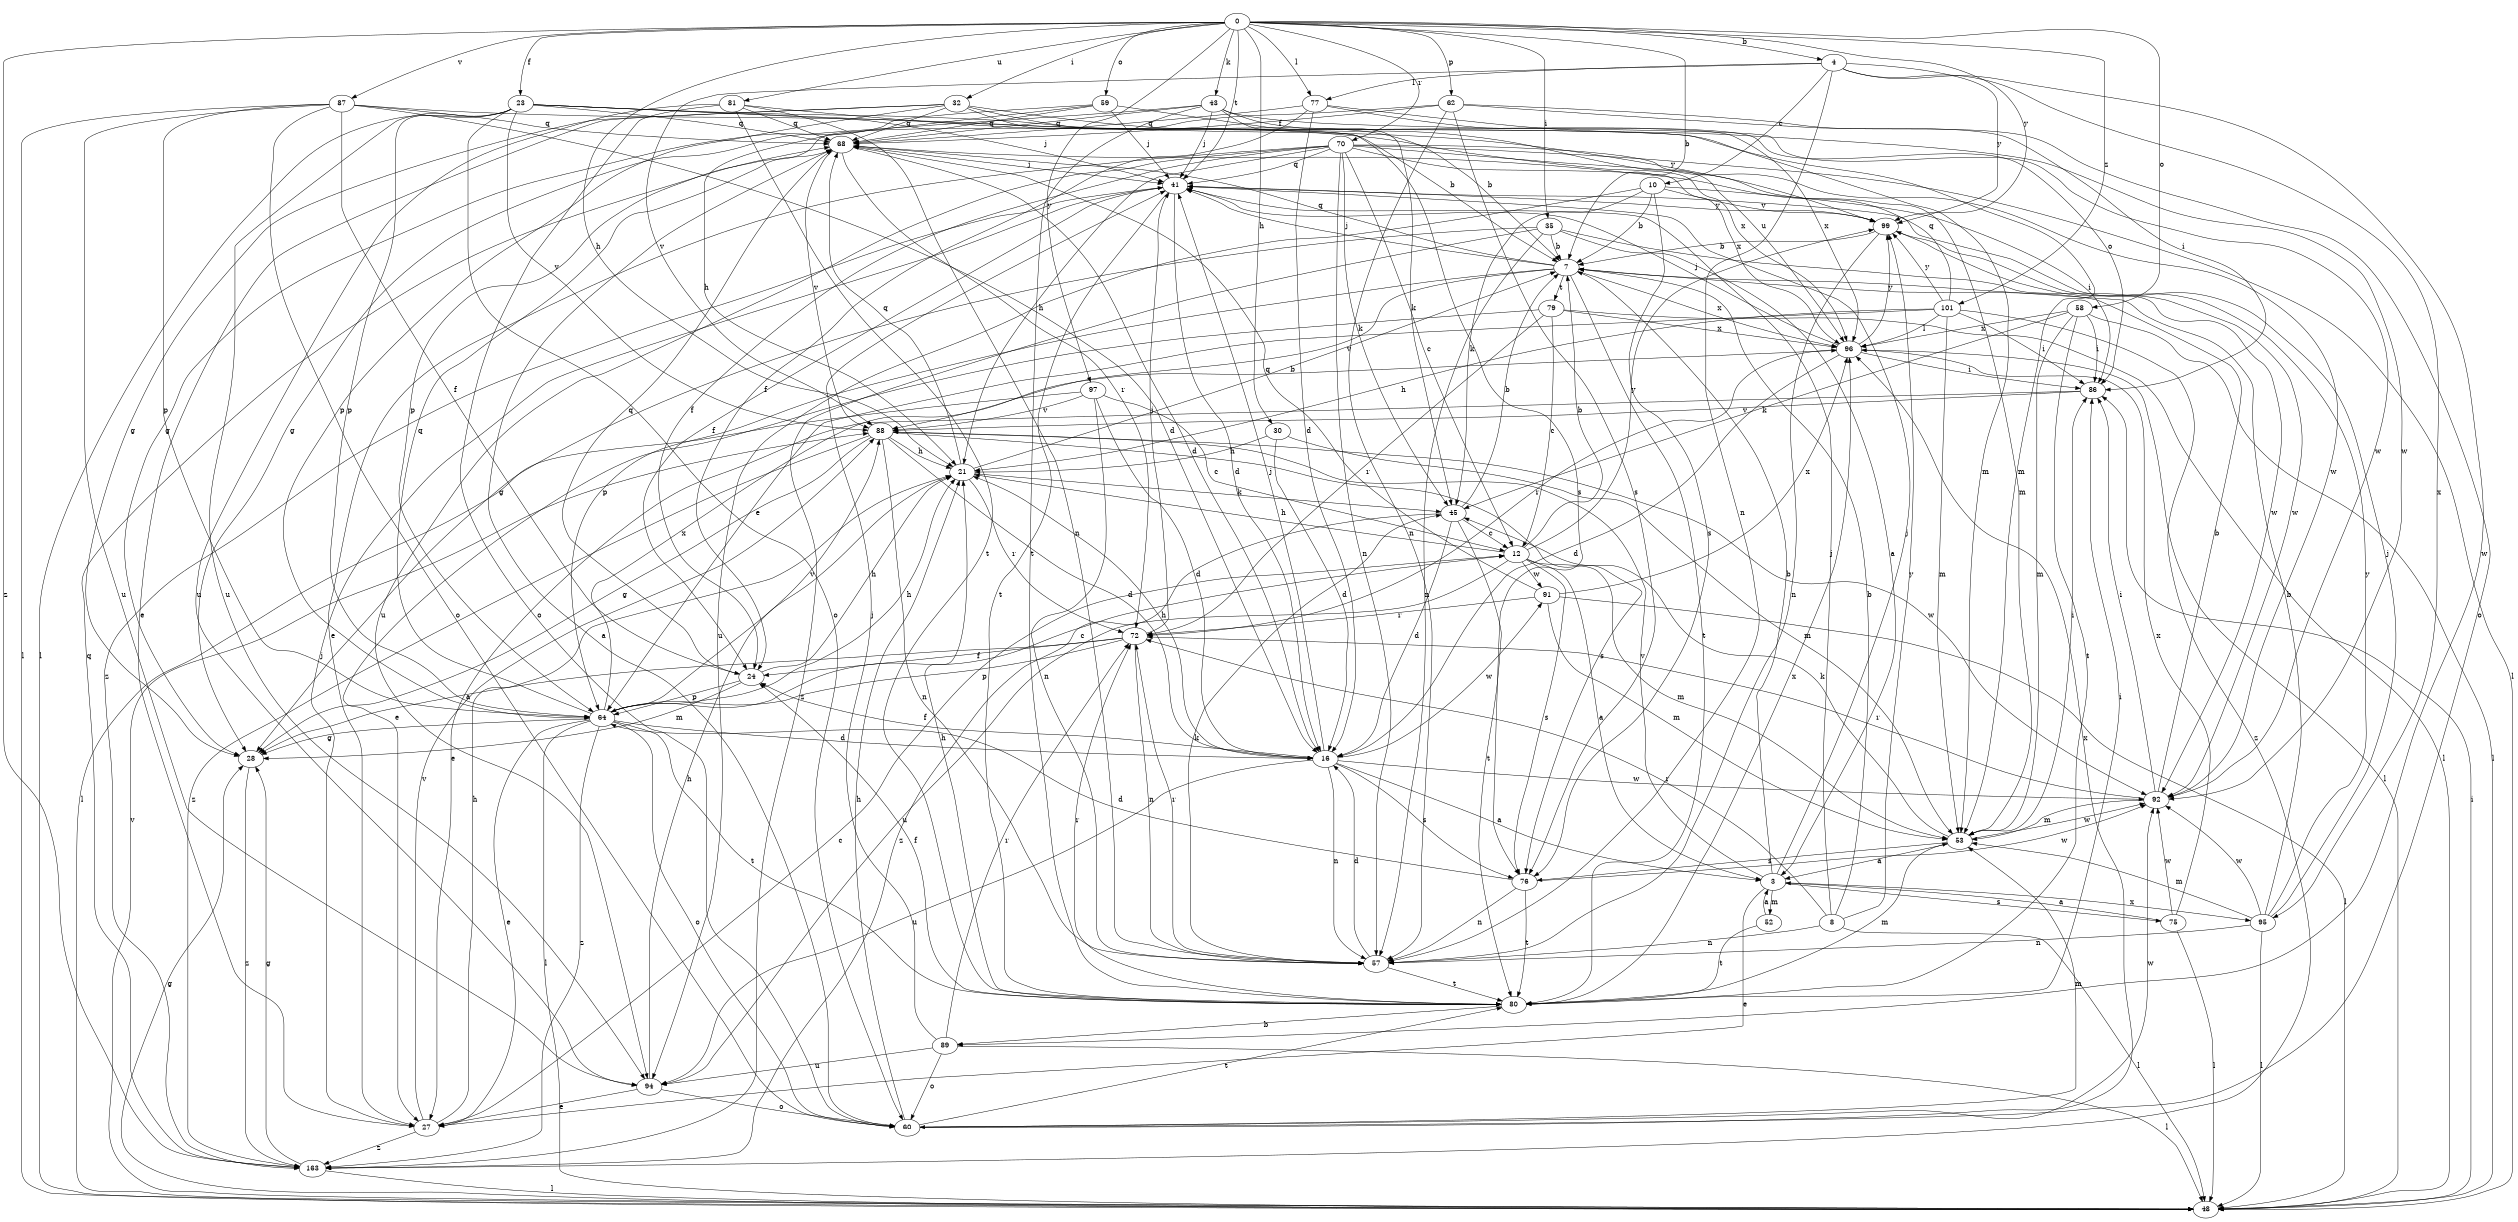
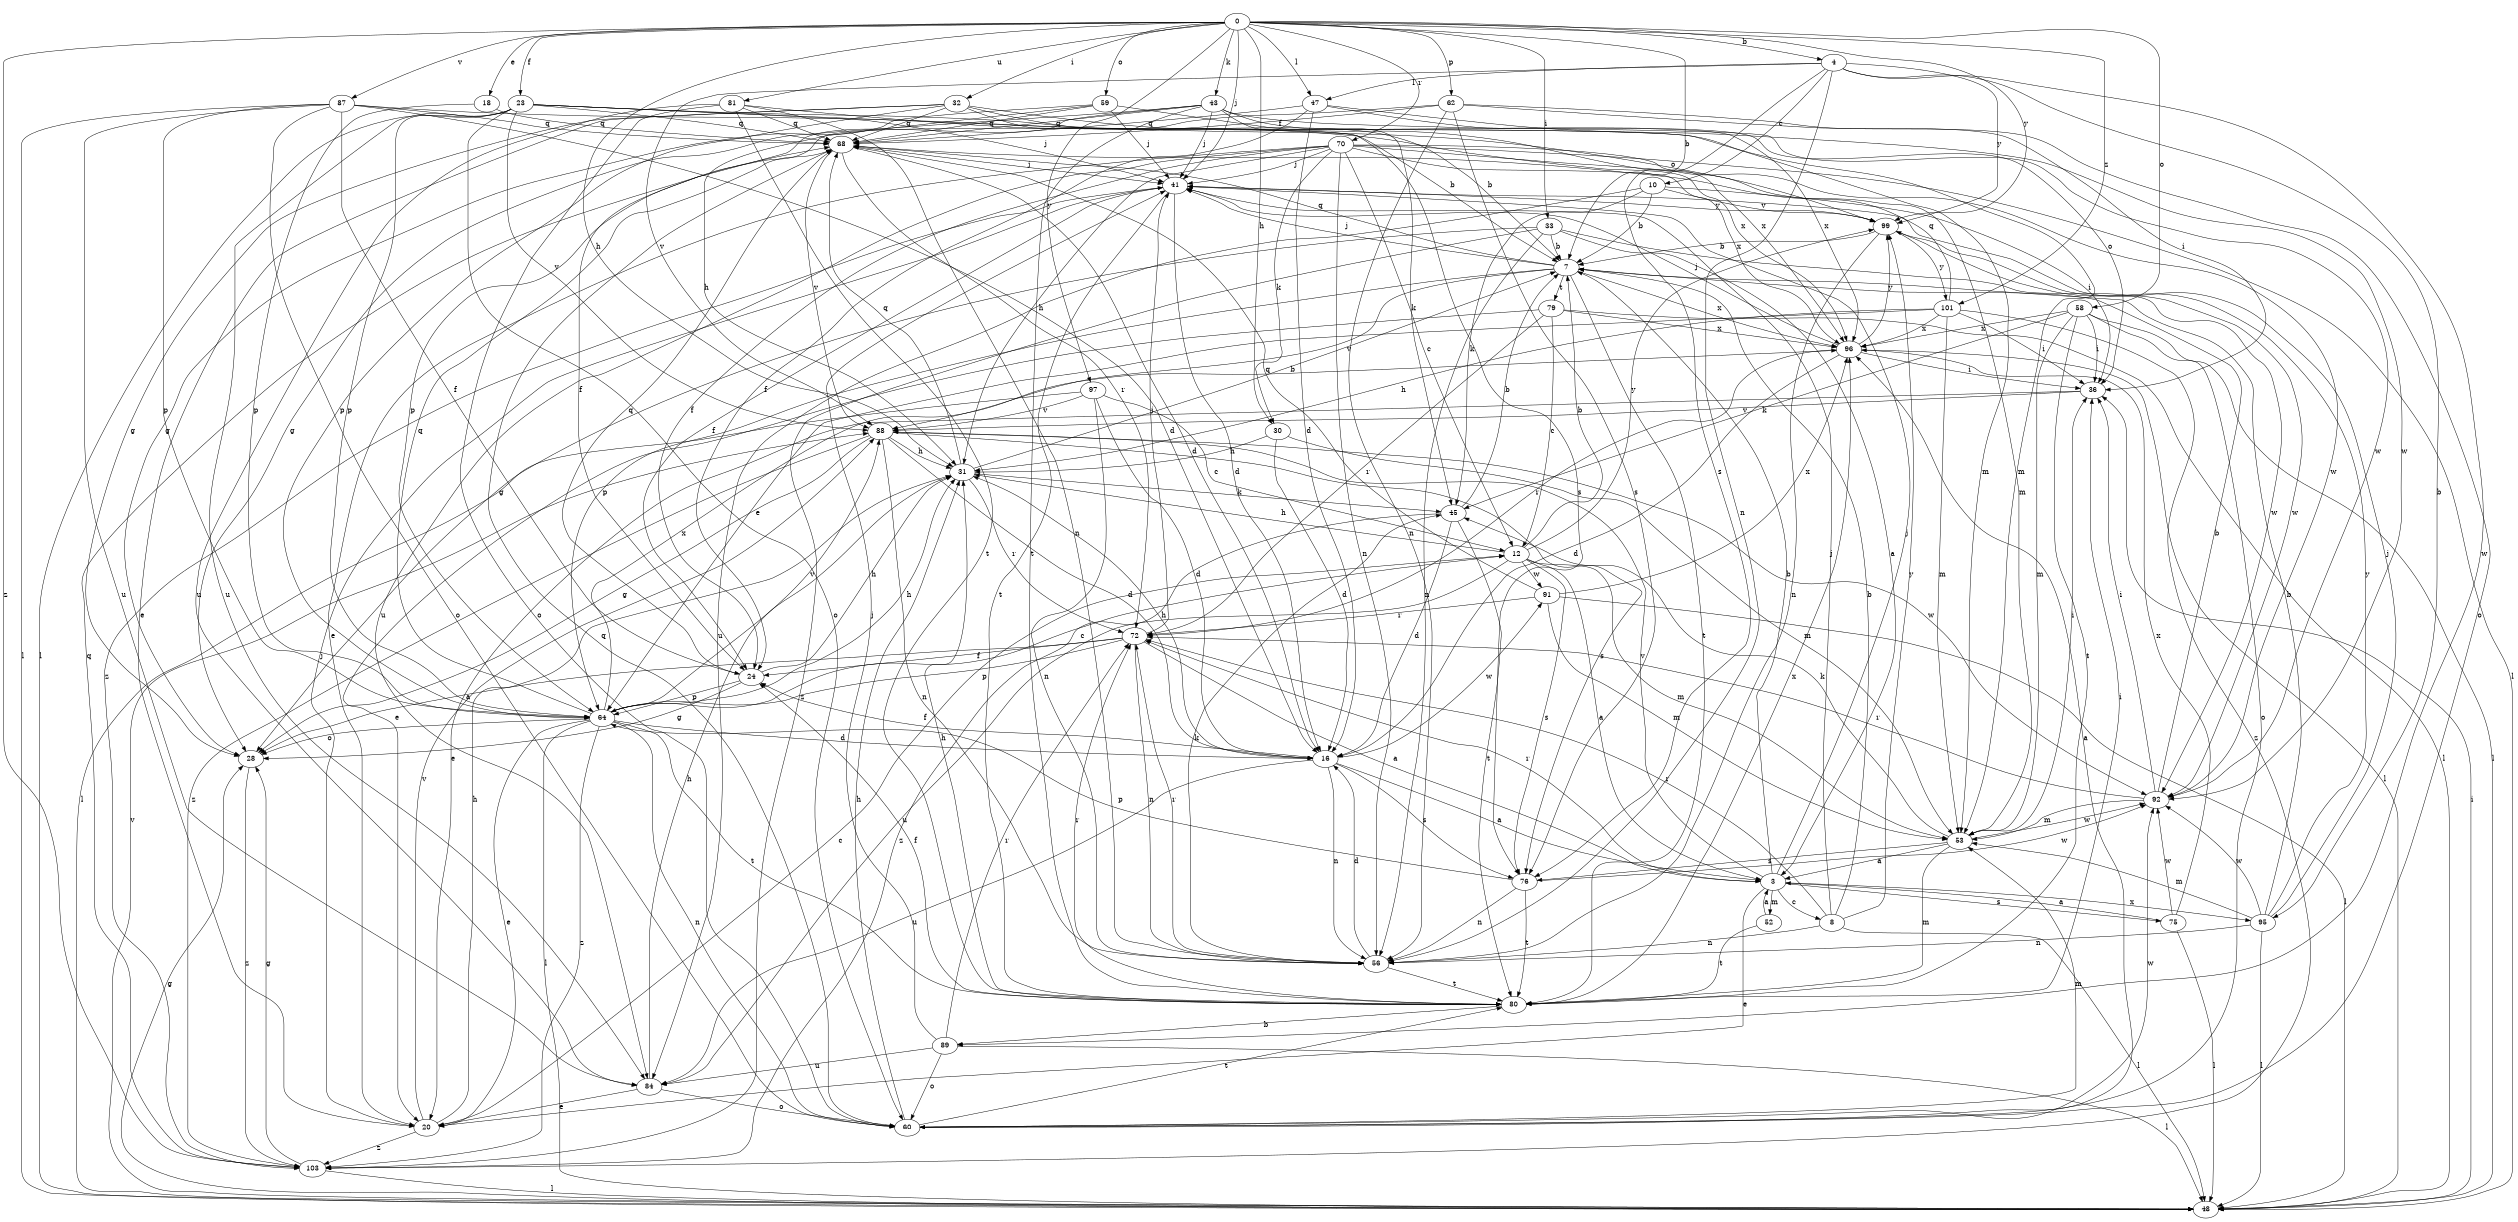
node "18": added
edge "0" -> "41": label "t" -> "j"
node "77": label "77" -> "47"
edge "70" -> "41": label "q" -> "j"
edge "87" -> "99": label "y" -> "o"
node "35": label "35" -> "33"
edge "59" -> "96": label "u" -> "x"
edge "43" -> "24": added, label "f"
edge "101" -> "99": reversed
edge "70" -> "45": now "70" -> "30"
edge "101" -> "96": label "l" -> "x"
node "86": label "86" -> "36"
edge "16" -> "41": removed, label "j"
node "21": label "21" -> "31"
edge "4" -> "95": label "x" -> "b"
edge "45" -> "12": removed, label "c"
edge "10" -> "76": now "4" -> "76"
edge "60" -> "68": label "a" -> "q"
edge "24" -> "28": label "m" -> "g"
edge "64" -> "28": label "g" -> "o"
edge "60" -> "96": label "x" -> "a"
edge "3" -> "72": added, label "r"
edge "72" -> "3": added, label "a"
edge "16" -> "92": removed, label "w"
edge "76" -> "64": label "d" -> "p"
edge "3" -> "8": added, label "c"
edge "64" -> "60": label "o" -> "n"
node "57": label "57" -> "56"
edge "80" -> "53": reversed
node "94": label "94" -> "84"
edge "58" -> "60": added, label "o"
node "27": label "27" -> "20"
node "163": label "163" -> "103"
